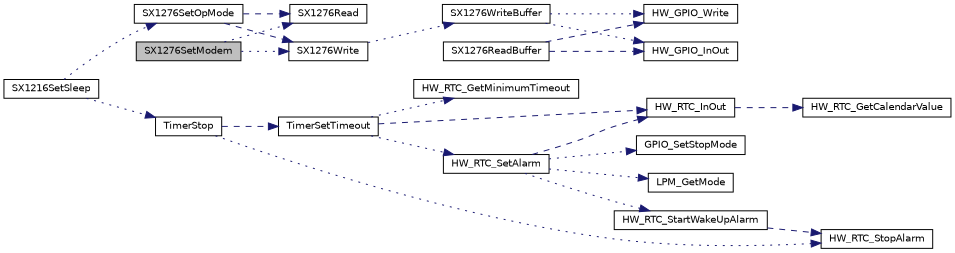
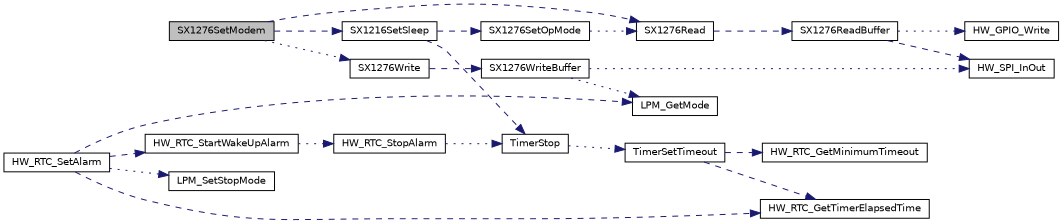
edge "SX1276SetOpMode" -> "SX1276Read": style dashed -> dotted
edge "SX1276WriteBuffer" -> "HW_GPIO_Write": now "SX1276WriteBuffer" -> "LPM_GetMode"
edge "SX1276SetOpMode" -> "SX1276Write": removed
edge "SX1276SetModem" -> "SX1216SetSleep": added
edge "SX1276Read" -> "SX1276ReadBuffer": added
edge "SX1276Write" -> "SX1276WriteBuffer": style dotted -> dashed
edge "SX1276SetModem" -> "SX1276Read": style dotted -> dashed
edge "SX1276ReadBuffer" -> "HW_GPIO_Write": style dashed -> dotted
edge "SX1216SetSleep" -> "SX1276SetOpMode": style dotted -> dashed
node "HW_GPIO_InOut": label "HW_GPIO_InOut" -> "HW_SPI_InOut"
edge "SX1216SetSleep" -> "TimerStop": style dotted -> dashed
node "HW_RTC_InOut": label "HW_RTC_InOut" -> "HW_RTC_GetTimerElapsedTime"
node "HW_RTC_GetCalendarValue": removed
edge "TimerSetTimeout" -> "HW_RTC_GetMinimumTimeout": style dotted -> dashed
edge "TimerStop" -> "TimerSetTimeout": style dashed -> dotted
edge "TimerSetTimeout" -> "HW_RTC_SetAlarm": removed
node "GPIO_SetStopMode": label "GPIO_SetStopMode" -> "LPM_SetStopMode"
edge "HW_RTC_SetAlarm" -> "LPM_GetMode": style dotted -> dashed
edge "HW_RTC_SetAlarm" -> "HW_RTC_StartWakeUpAlarm": style dotted -> dashed
edge "TimerStop" -> "HW_RTC_StopAlarm": reversed
edge "HW_RTC_StartWakeUpAlarm" -> "HW_RTC_StopAlarm": style dashed -> dotted
